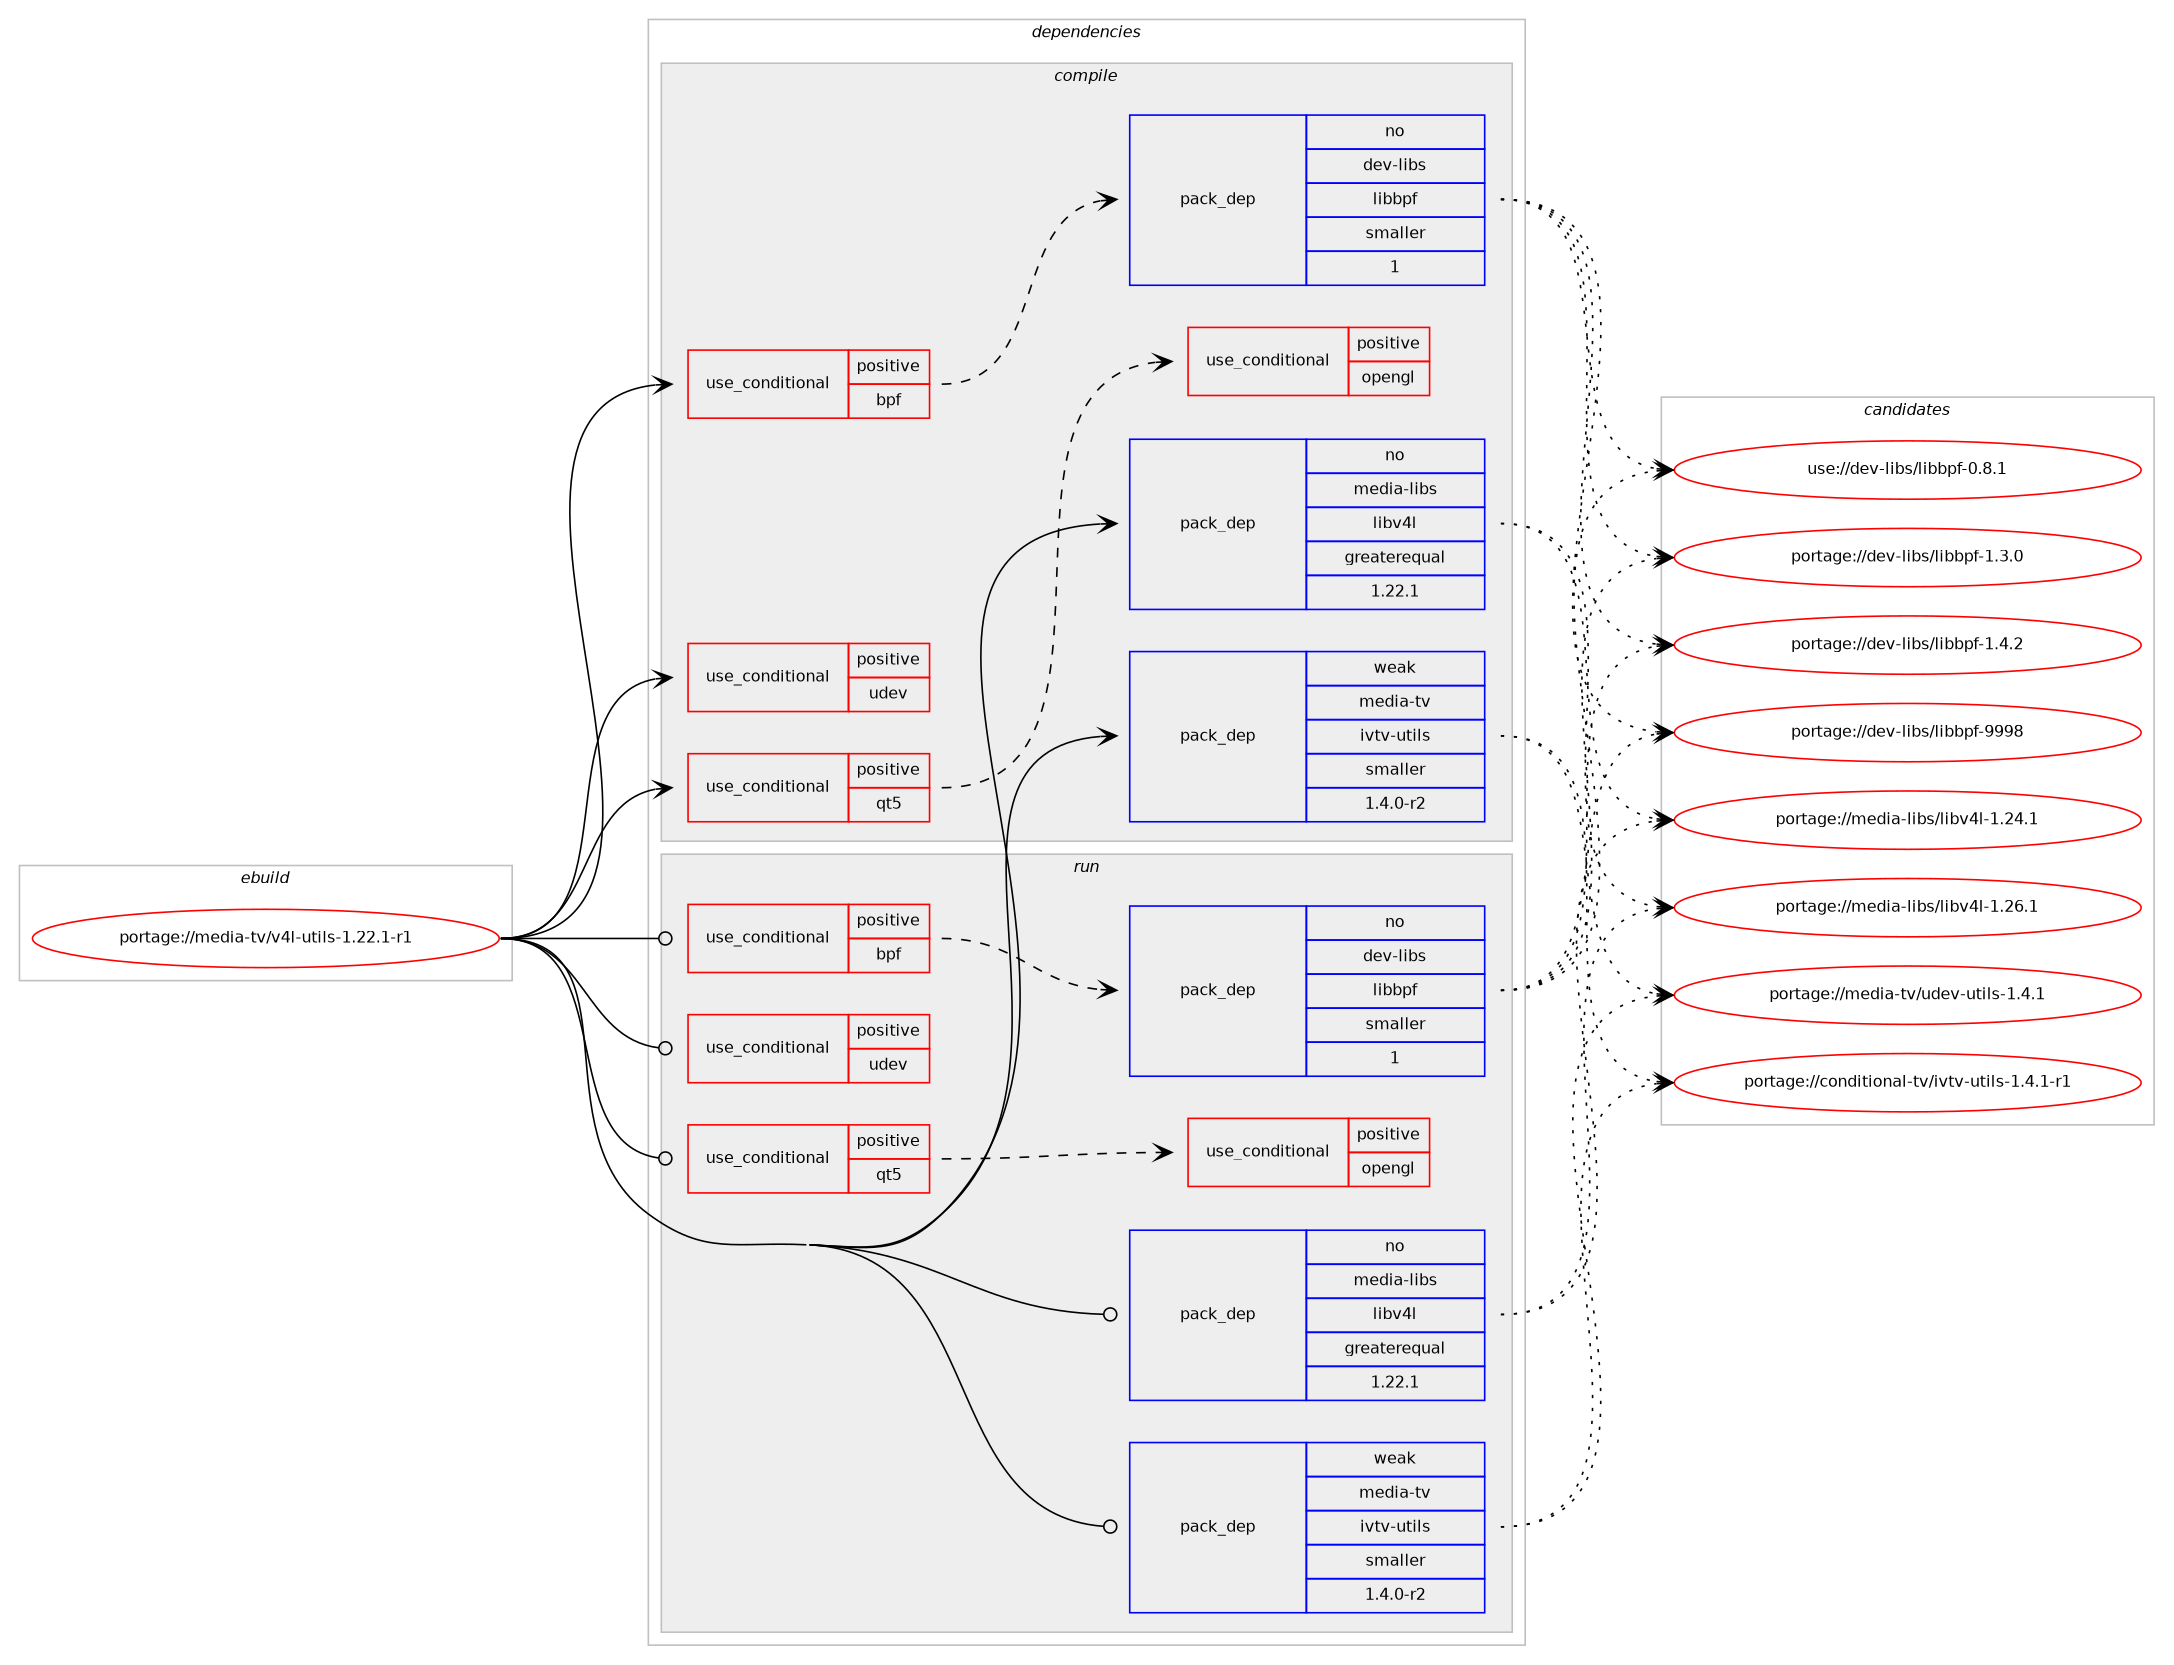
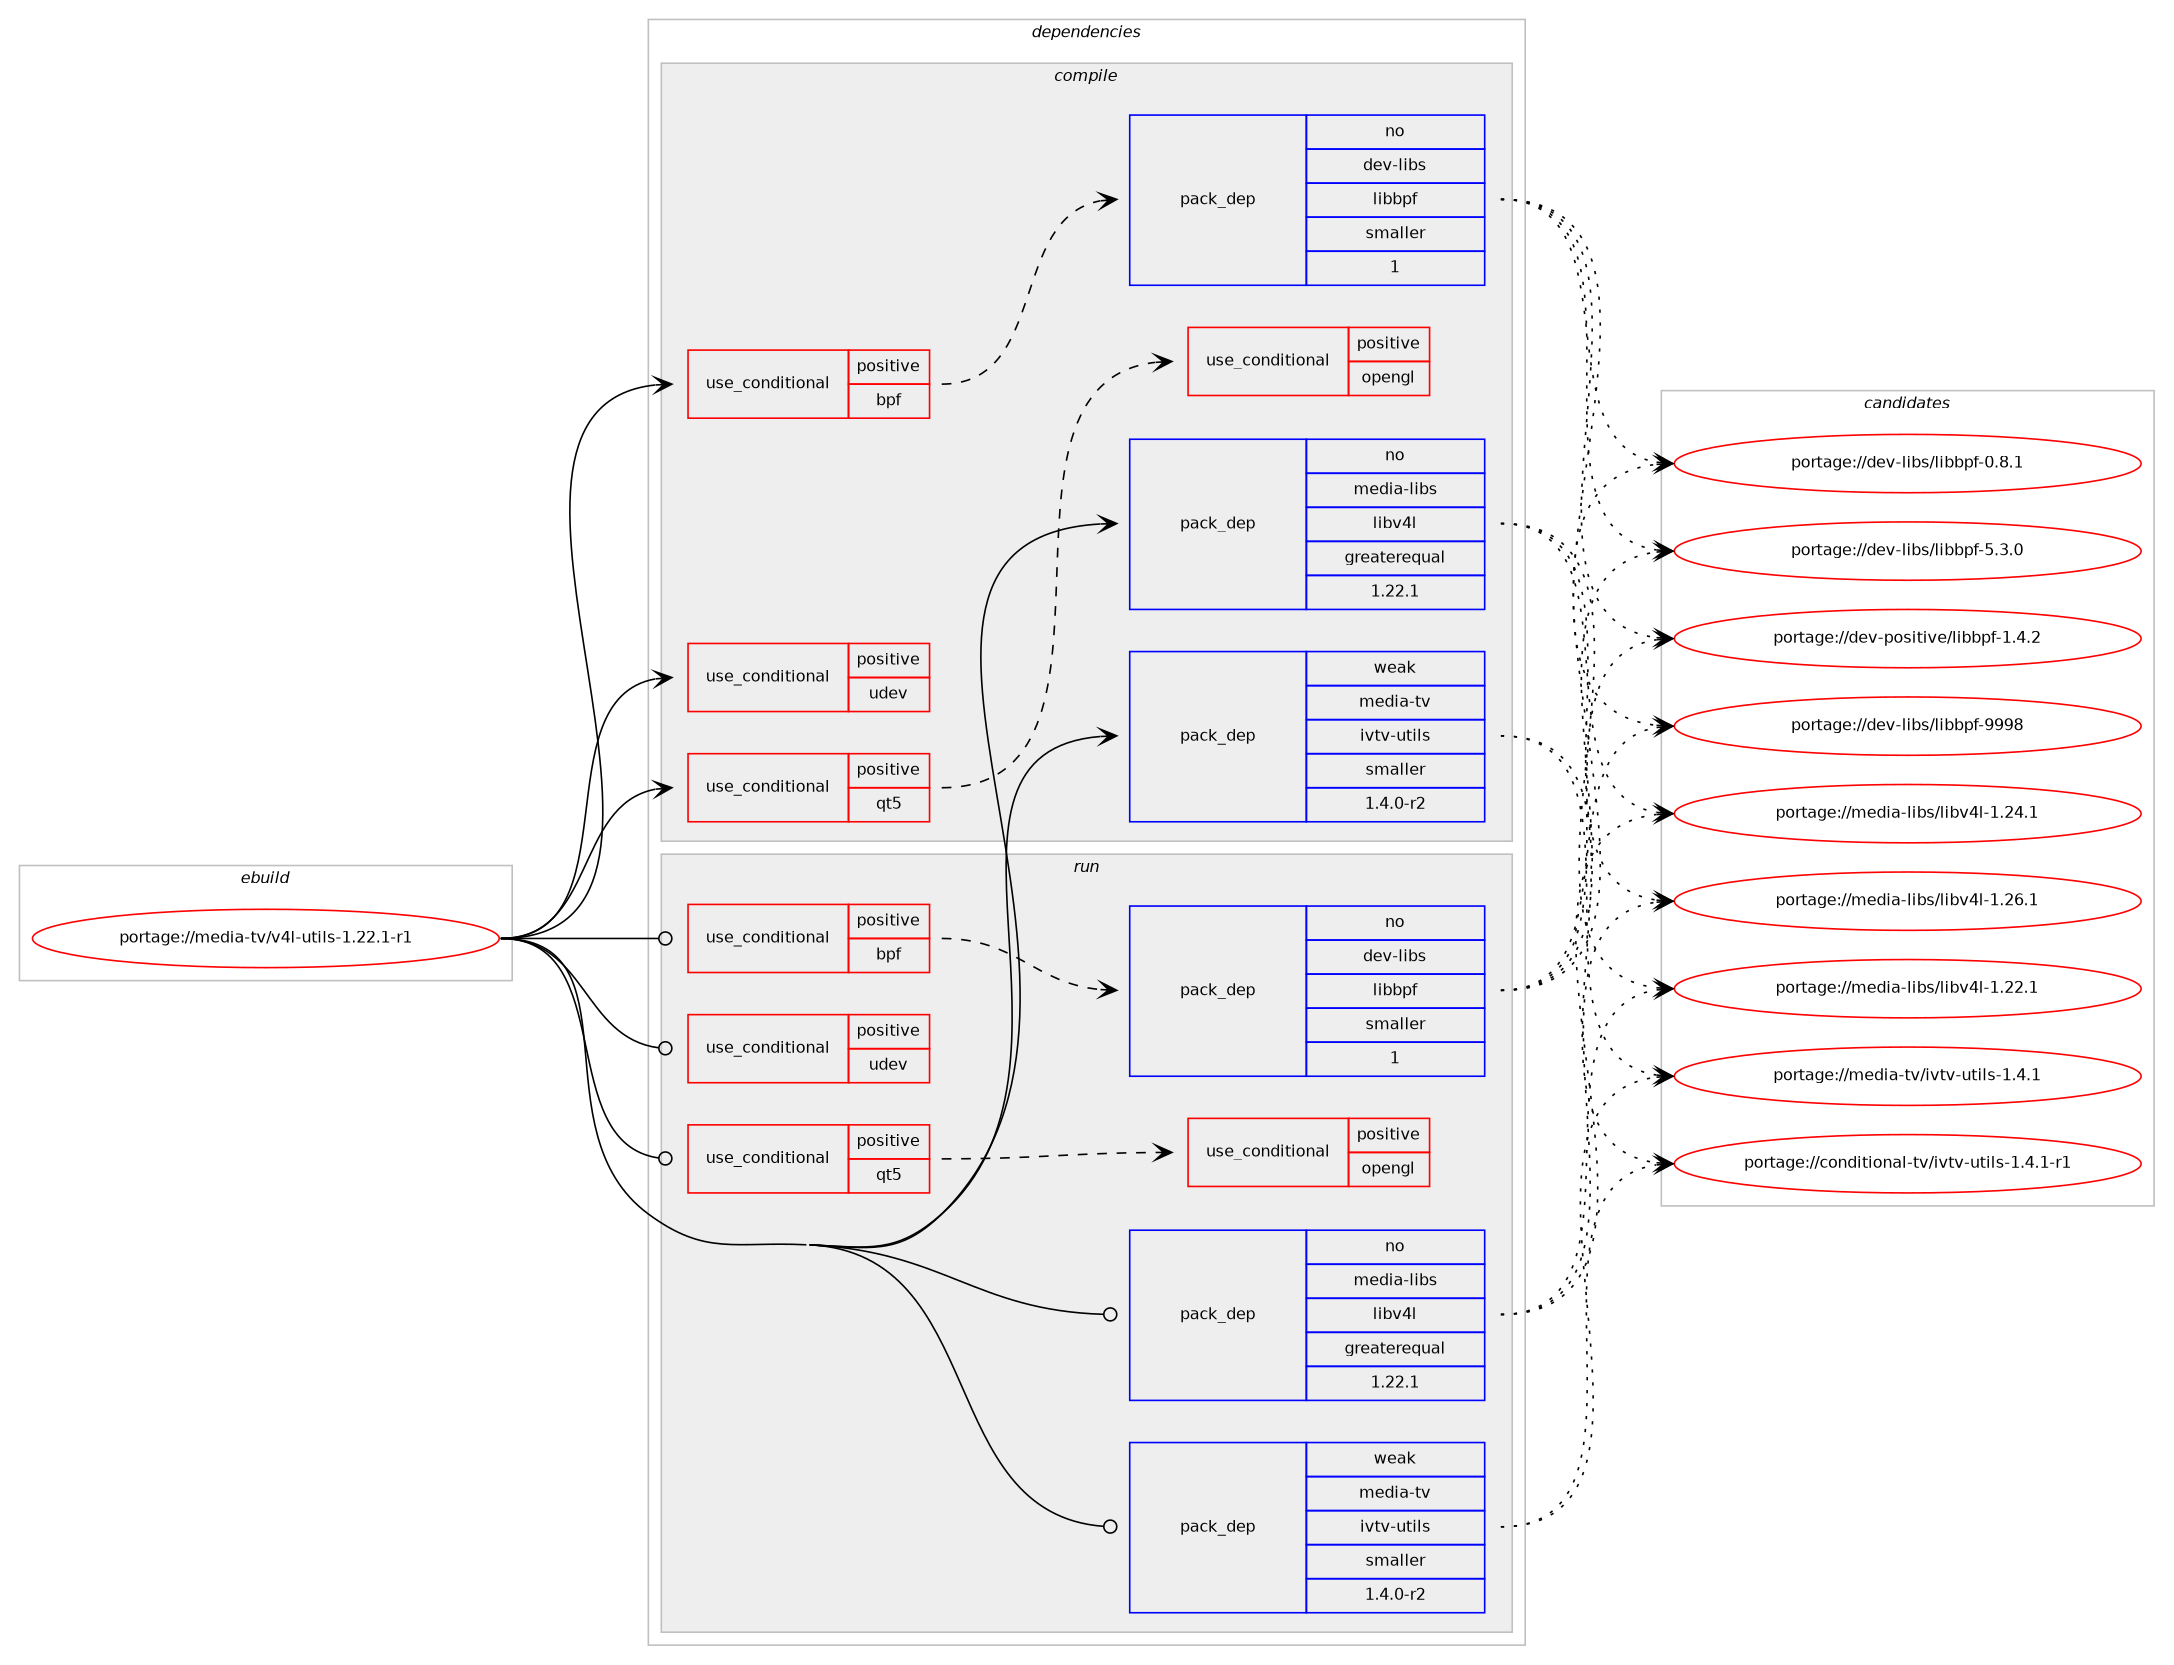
node "use://dev-libs/libbpf-0.8.1": label "use://dev-libs/libbpf-0.8.1" -> "portage://dev-libs/libbpf-0.8.1"
node "portage://dev-libs/libbpf-1.3.0": label "portage://dev-libs/libbpf-1.3.0" -> "portage://dev-libs/libbpf-5.3.0"
node "portage://dev-libs/libbpf-1.4.2": label "portage://dev-libs/libbpf-1.4.2" -> "portage://dev-positive/libbpf-1.4.2"
node "portage://media-libs/libv4l-1.22.1": added
node "portage://media-tv/udev-utils-1.4.1": label "portage://media-tv/udev-utils-1.4.1" -> "portage://media-tv/ivtv-utils-1.4.1"
